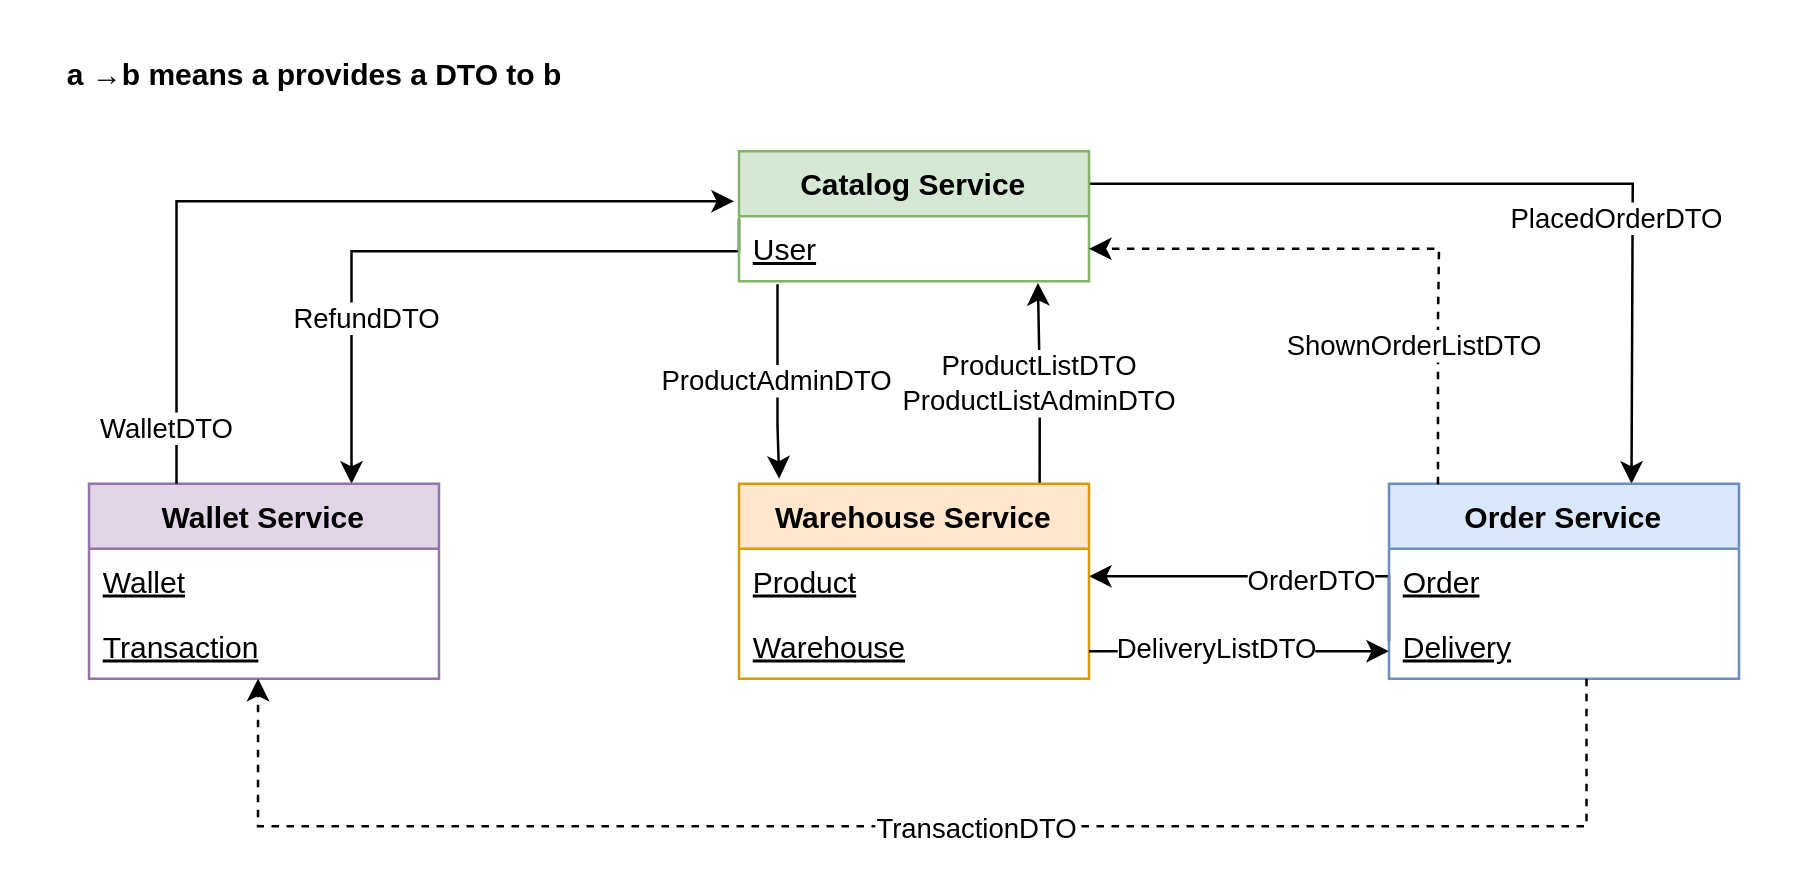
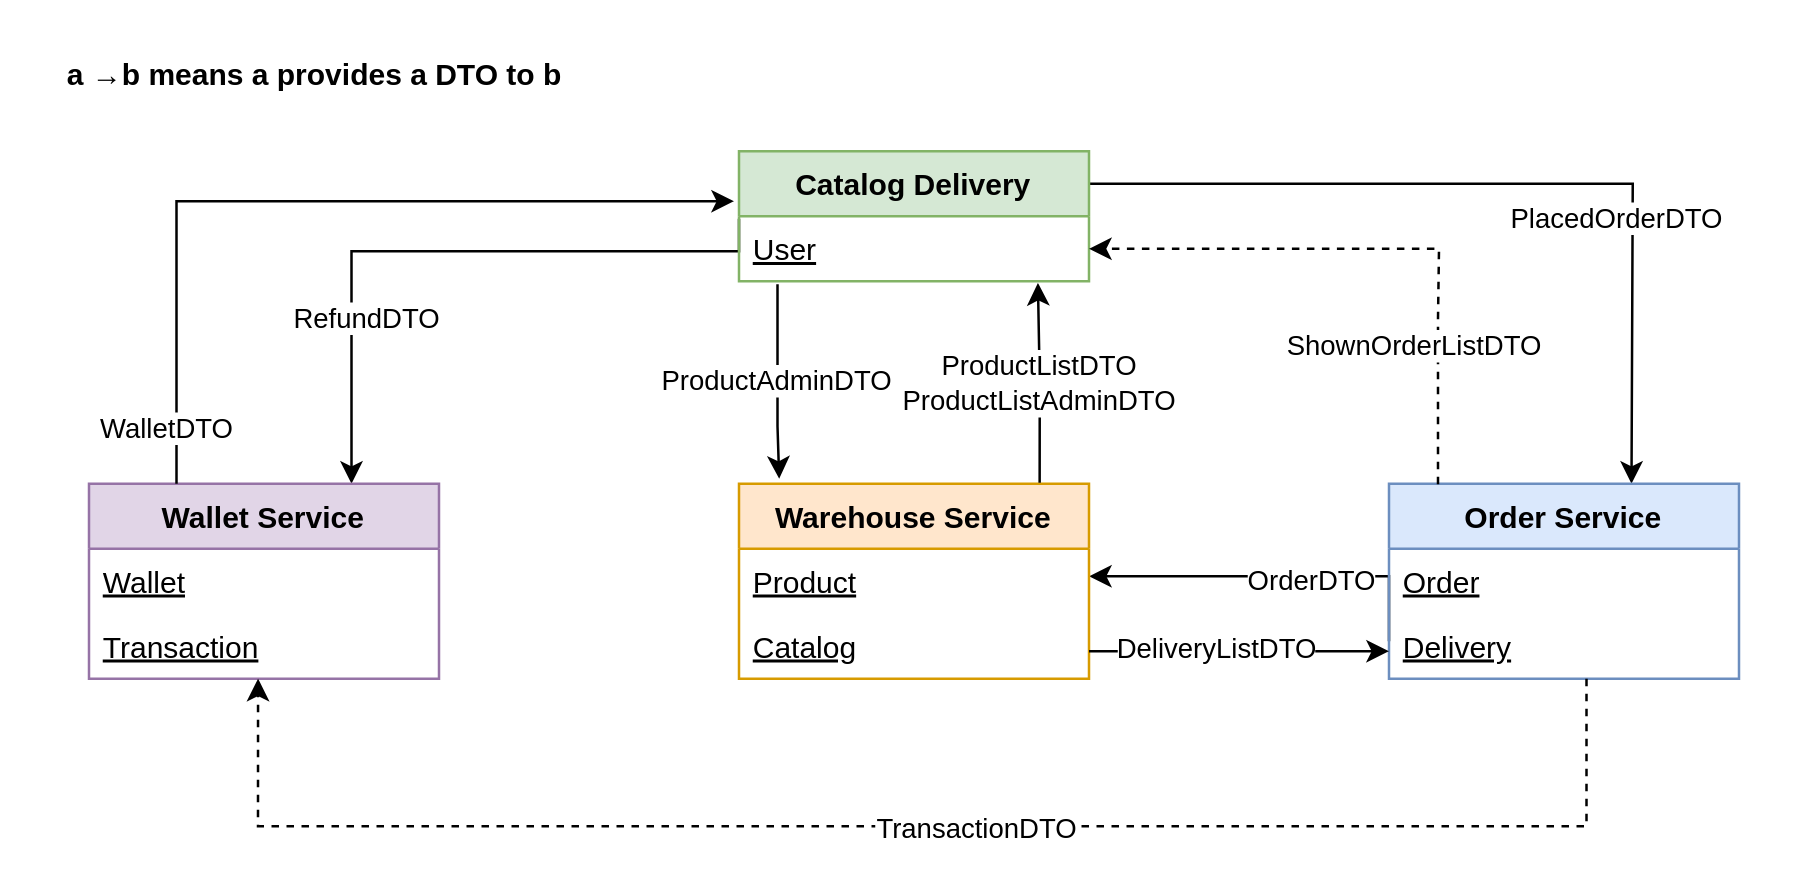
node "Catalog Service": label "Catalog Service" -> "Catalog Delivery"
node "Warehouse": label "Warehouse" -> "Catalog"
